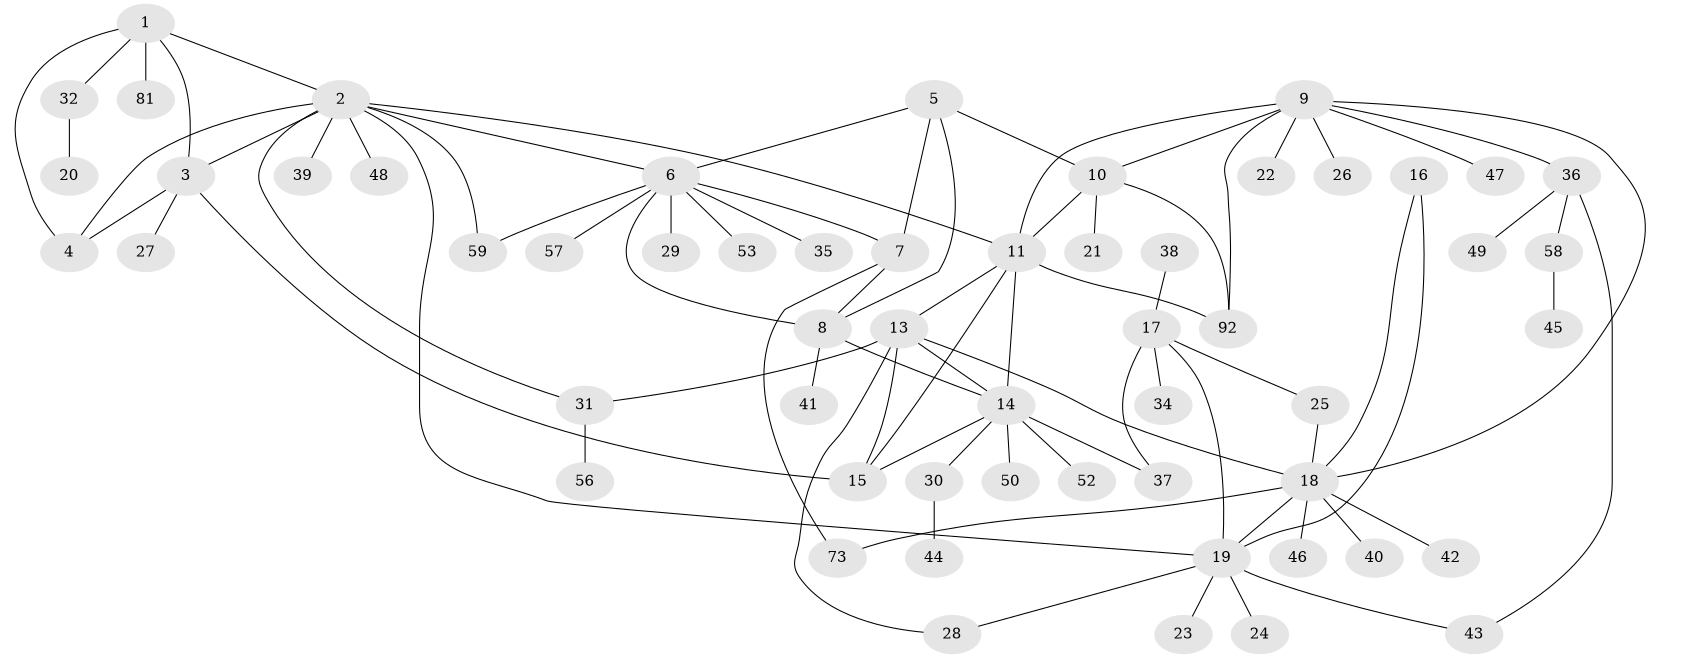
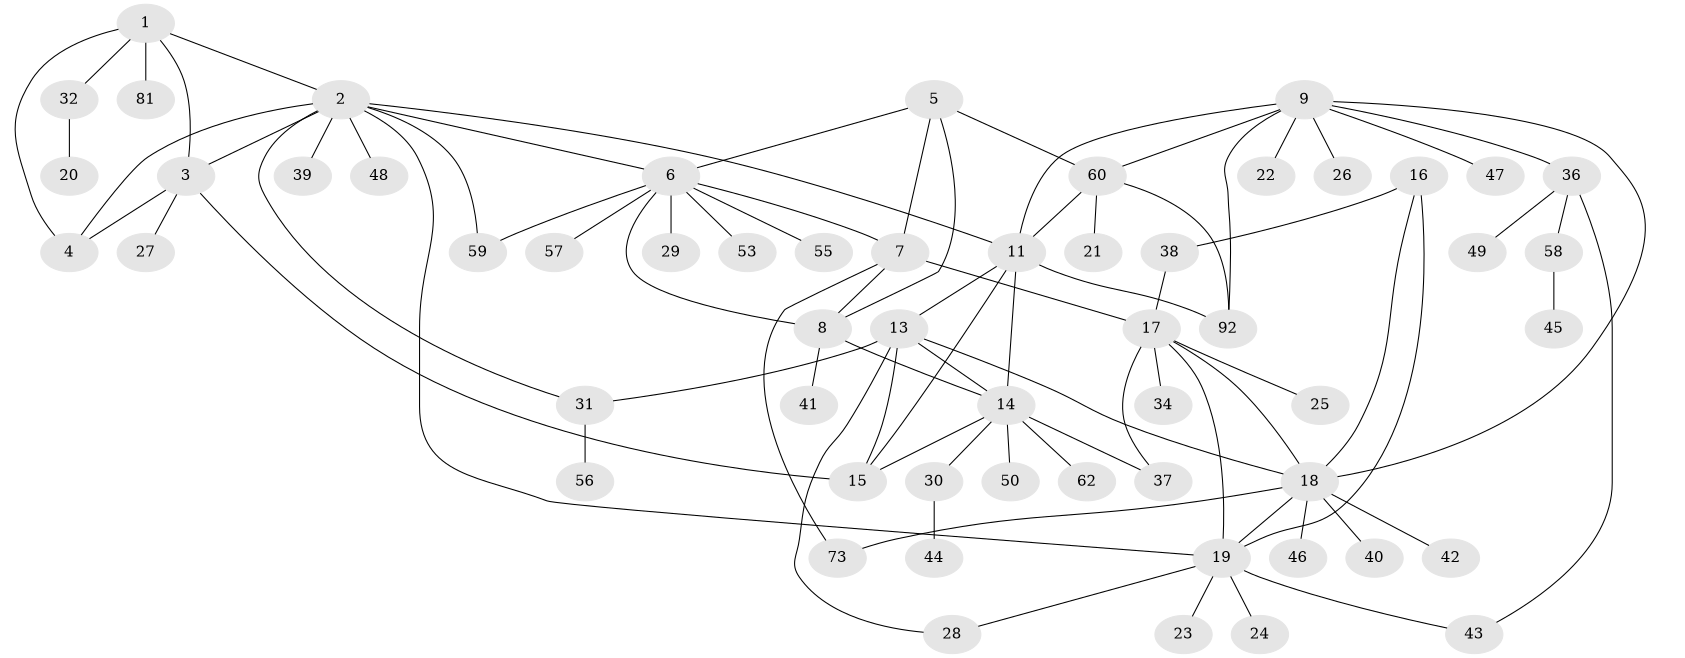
node "10": label "10" -> "60"
edge "16" -- "38": added
node "35": label "35" -> "55"
edge "7" -- "17": added
edge "25" -- "18": now "17" -- "18"
node "52": label "52" -> "62"
